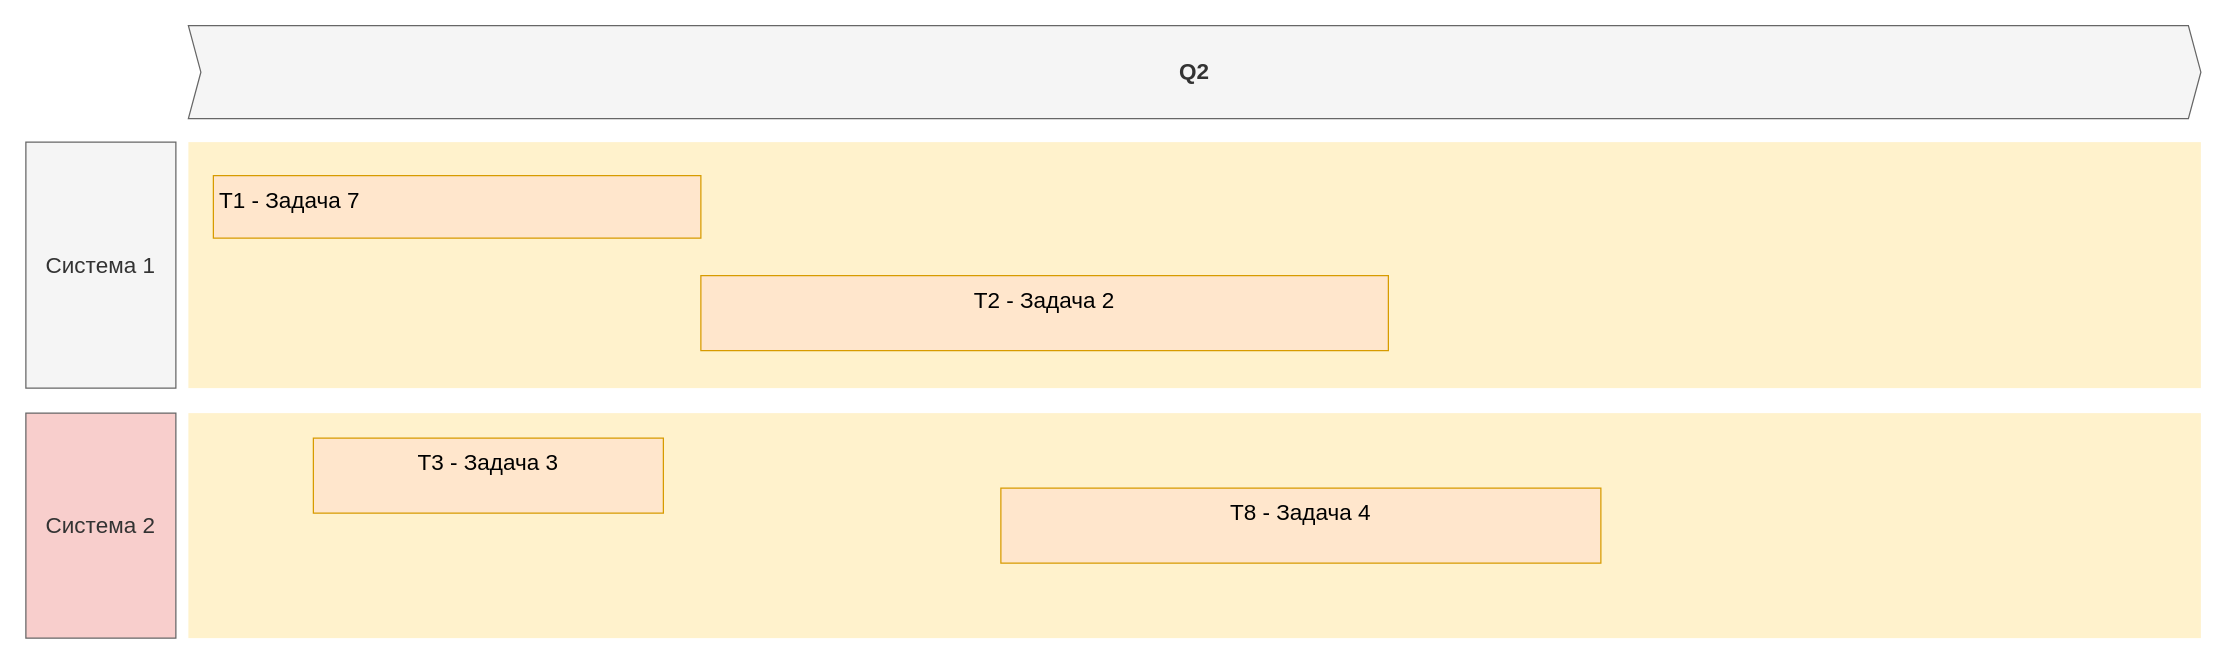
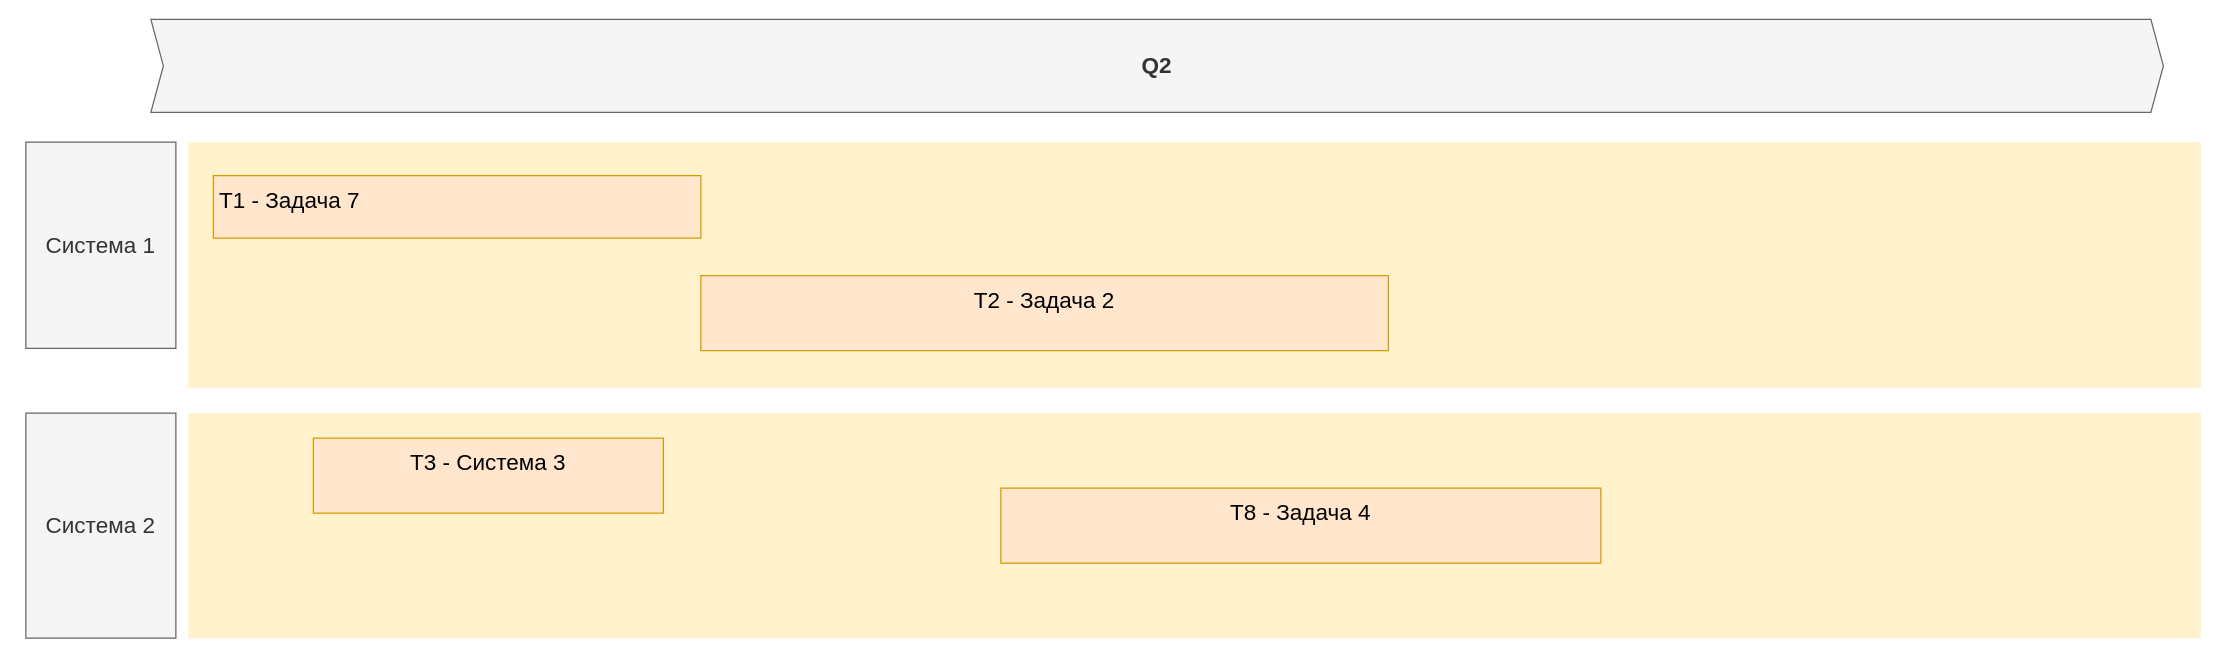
node "Q2": moved (1194, 72) -> (1157, 66)
node "Система 1": size 150x246 -> 150x206
node "T3 - Задача 3": label "T3 - Задача 3" -> "T3 - Система 3"
node "Система 2": fillcolor #f8cecc -> #f5f5f5
